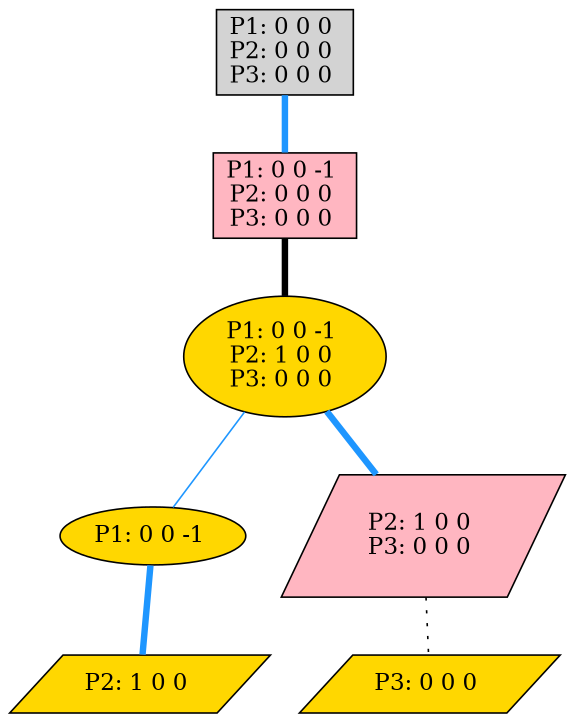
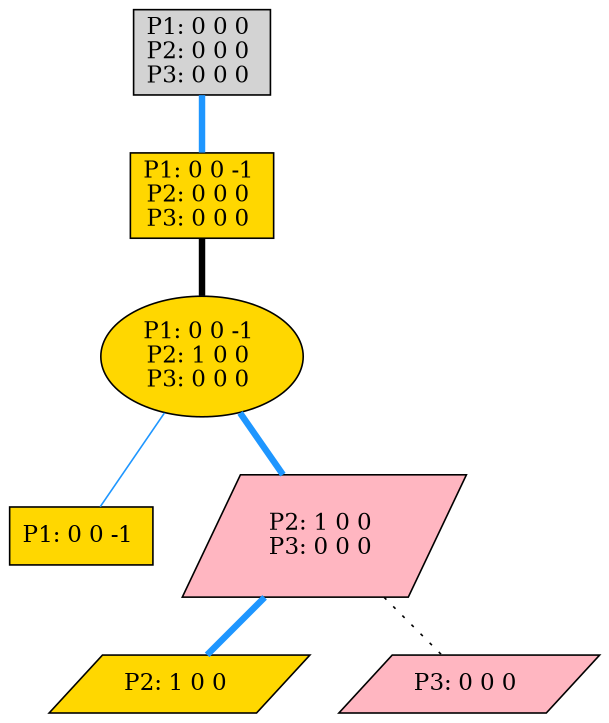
node "P1: 0 0 -1 P2: 0 0 0 P3: 0 0 0": fillcolor lightpink -> gold
node "P1: 0 0 -1": shape ellipse -> box
edge "P1: 0 0 -1" -- "P2: 1 0 0": now "P2: 1 0 0 P3: 0 0 0" -- "P2: 1 0 0"
node "P3: 0 0 0": fillcolor gold -> lightpink
